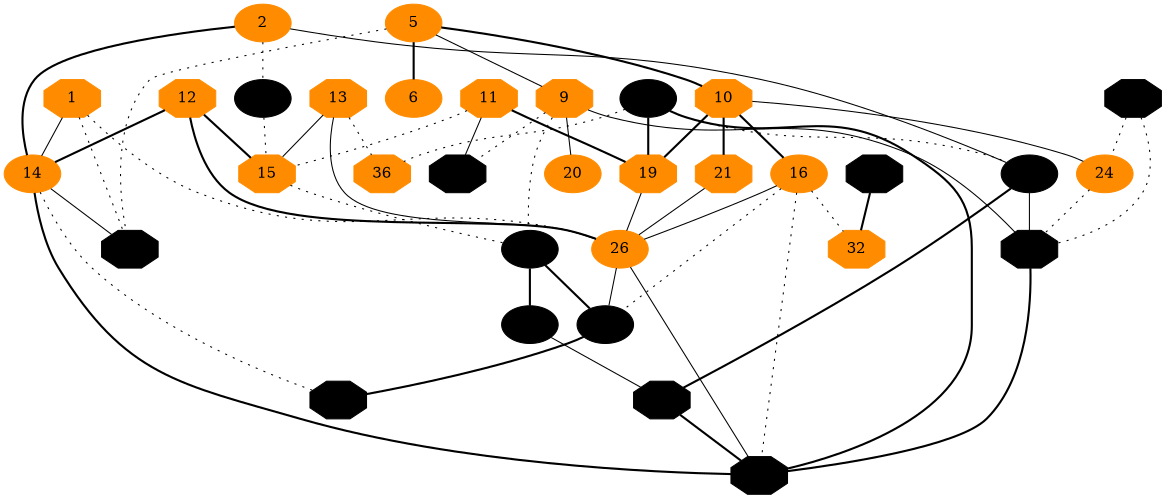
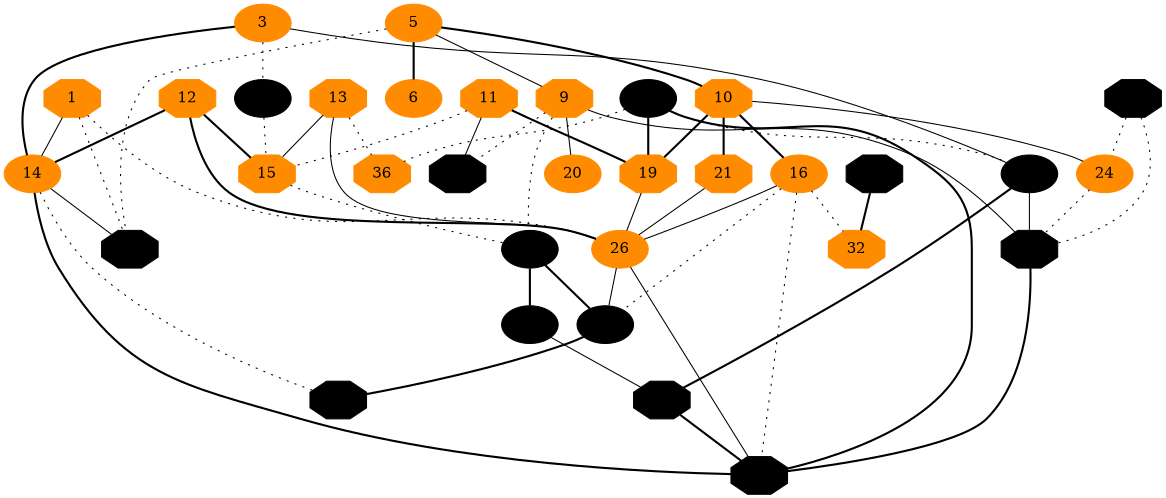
node "2": label "2" -> "3"
